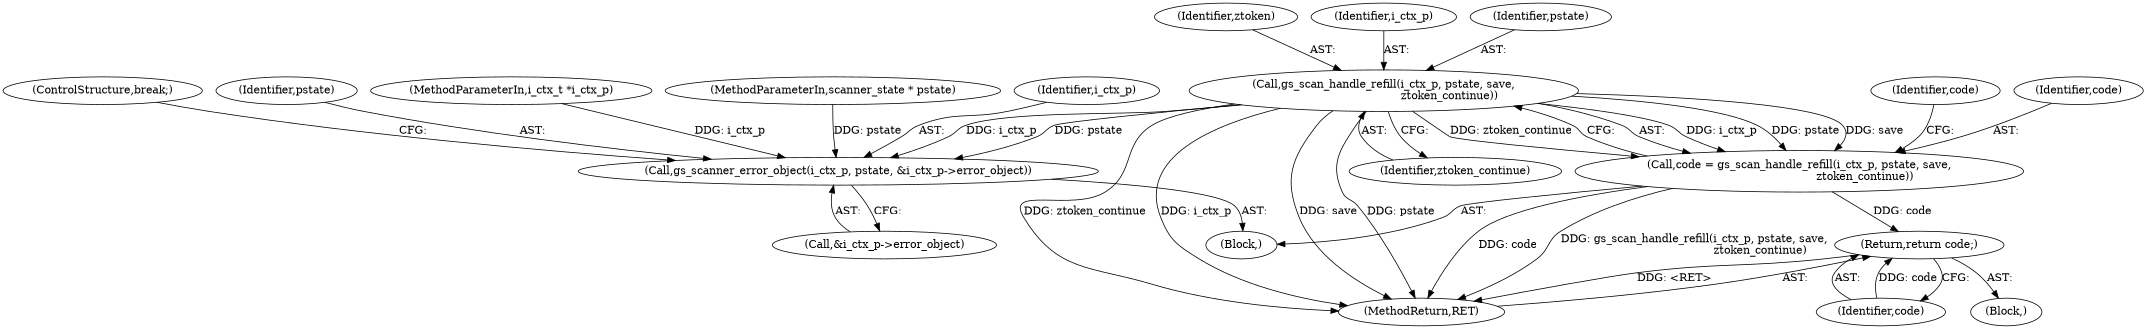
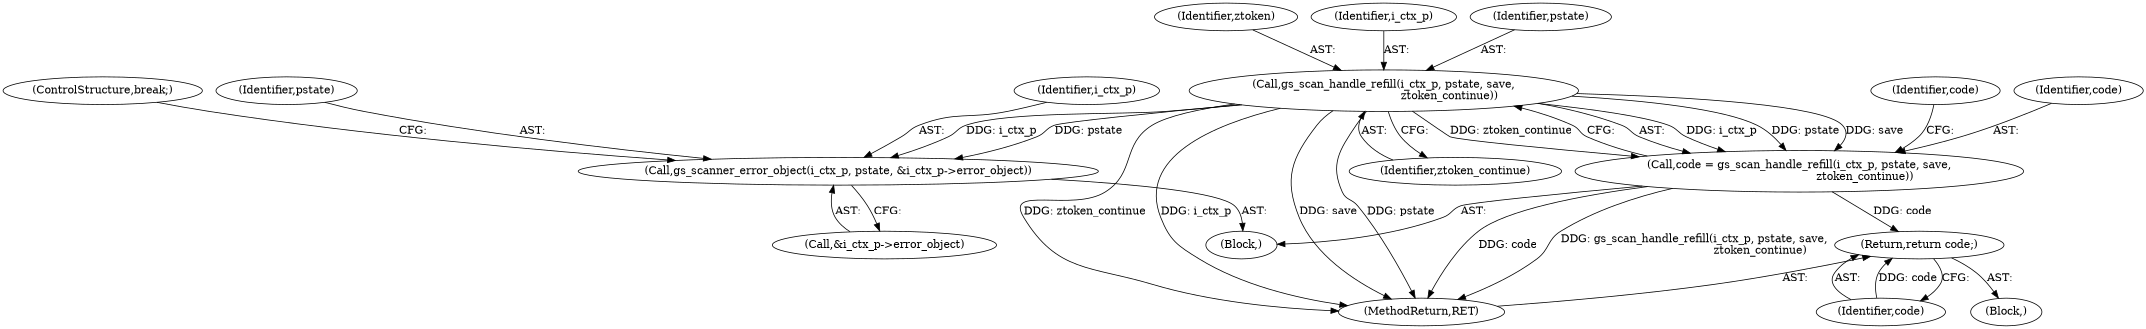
node "(MethodParameterIn,i_ctx_t *i_ctx_p)": removed
node "(MethodParameterIn,scanner_state * pstate)": removed
edge "(Return,return code;)" -> "(MethodReturn,RET)": removed, label "DDG: <RET>"
